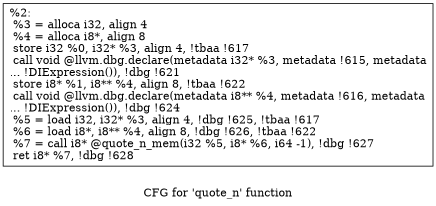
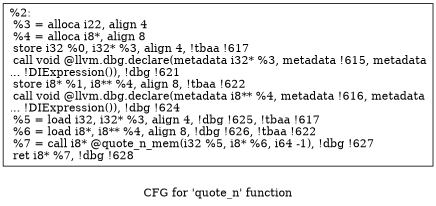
node "%2:": text "%3 = alloca i32, align 4" -> "%3 = alloca i22, align 4"
